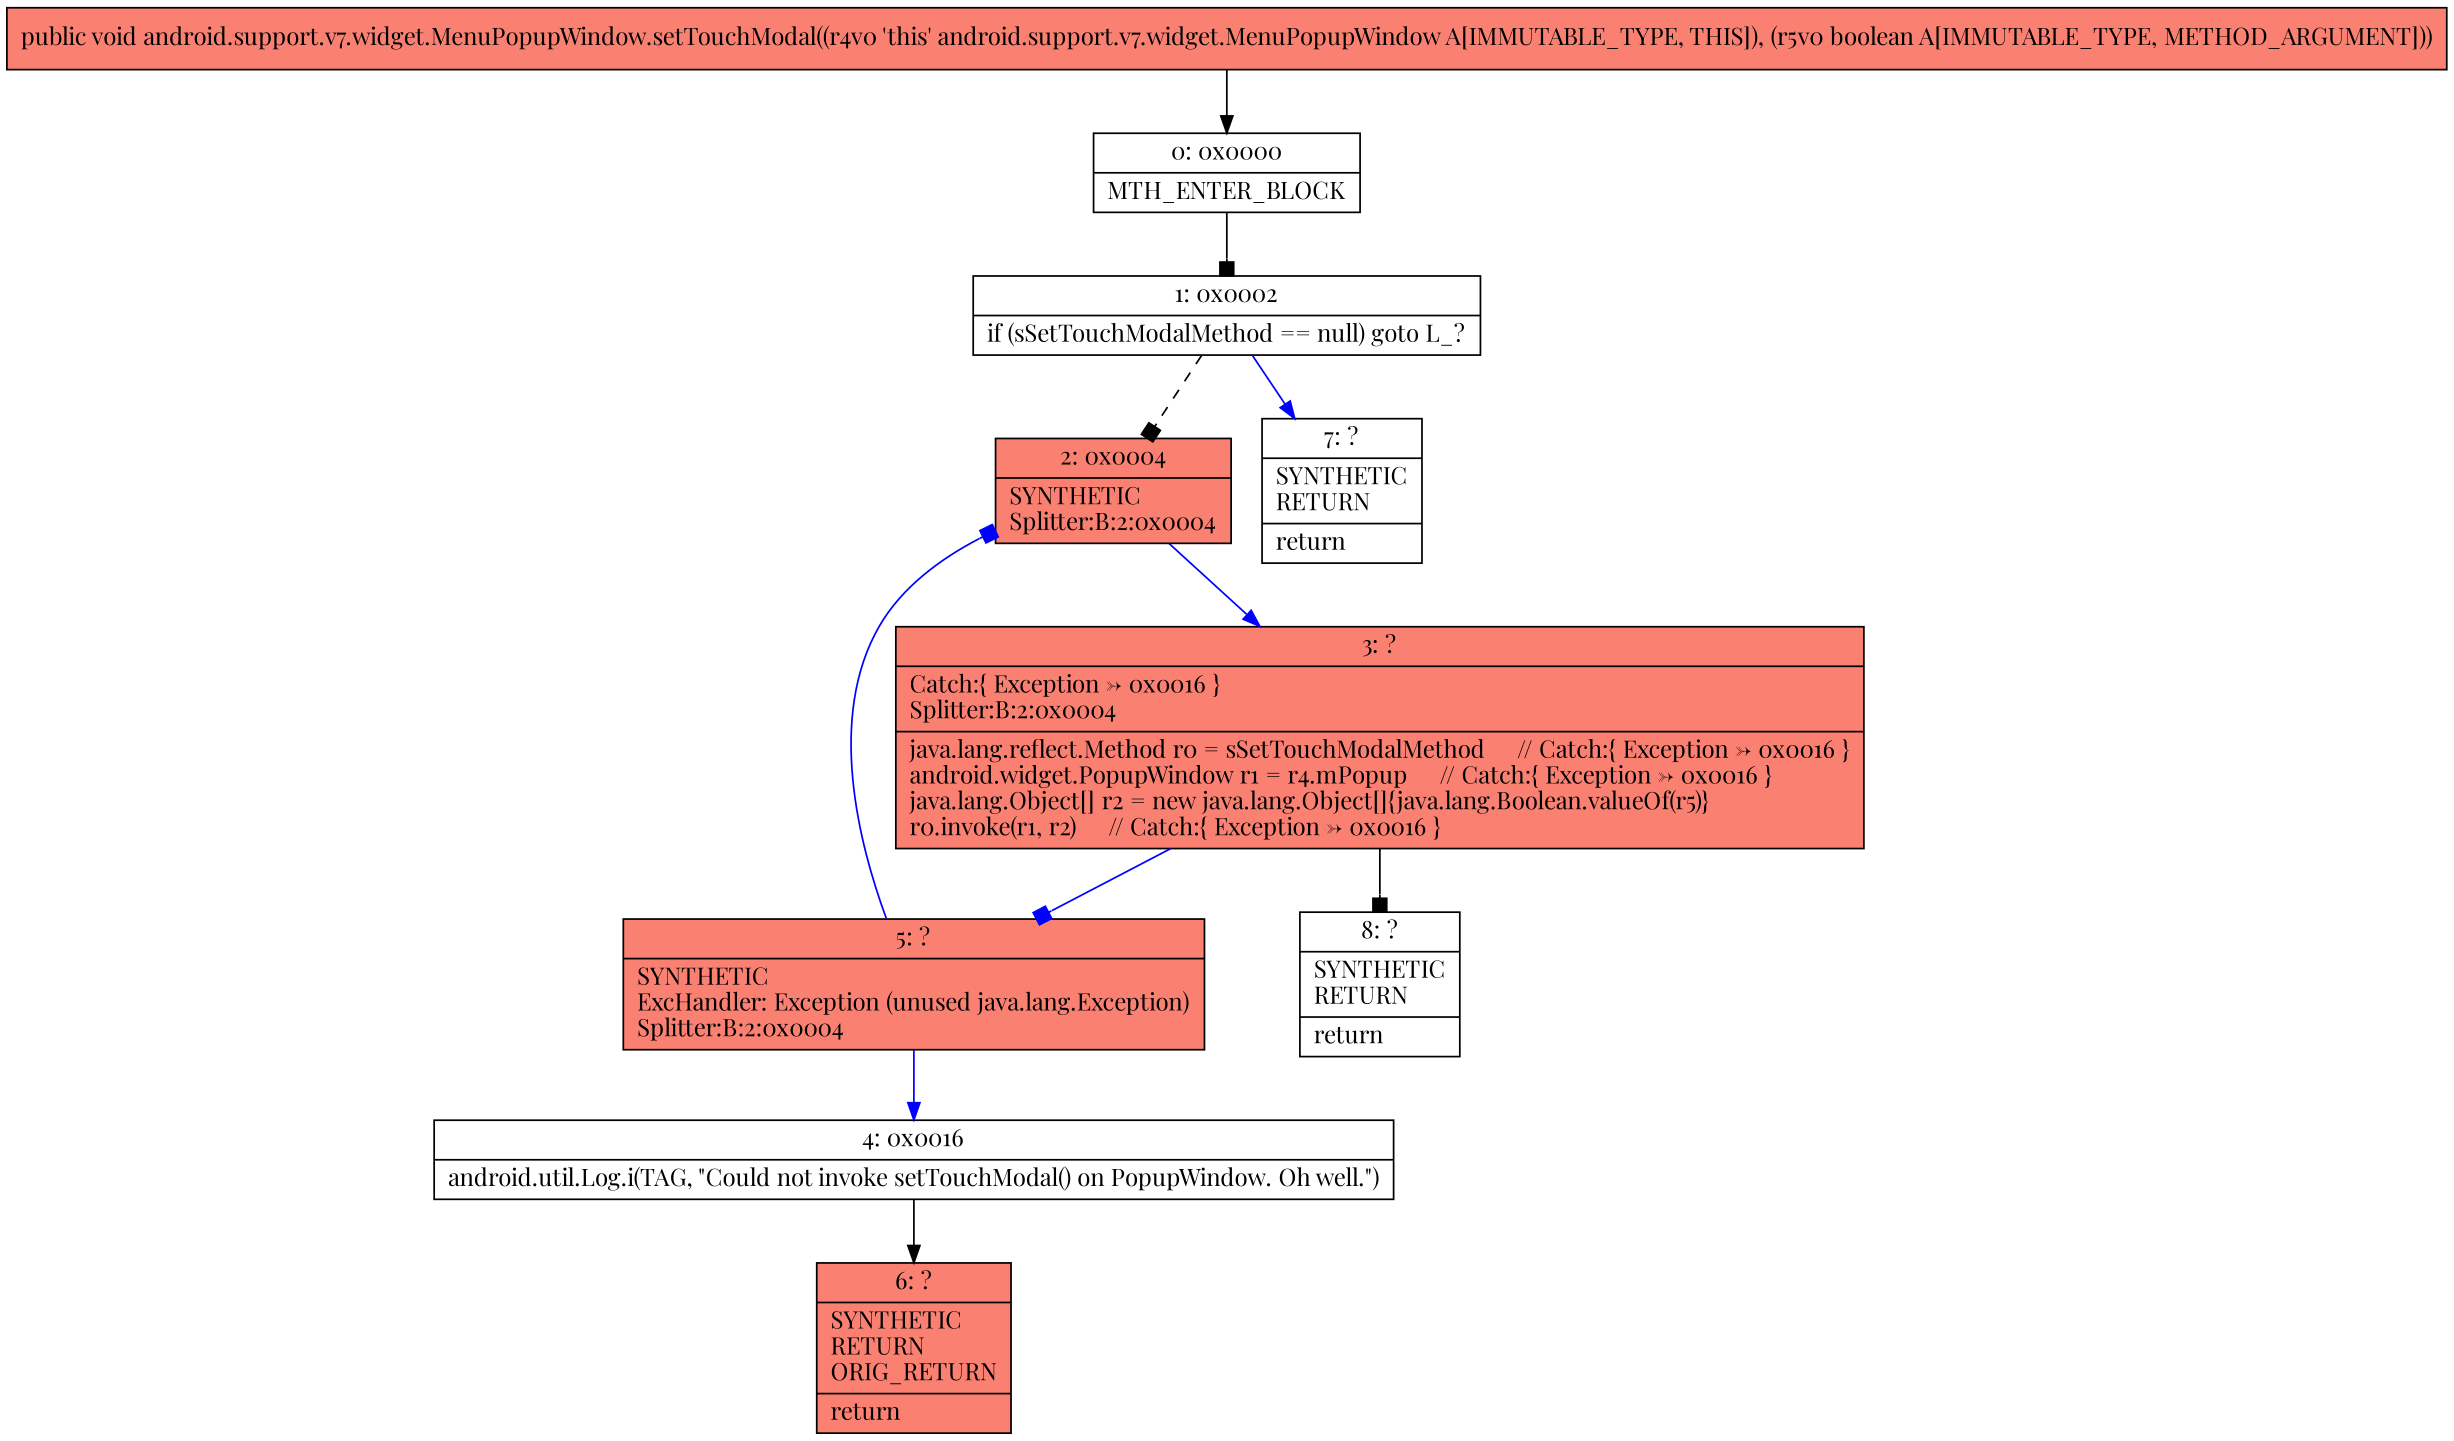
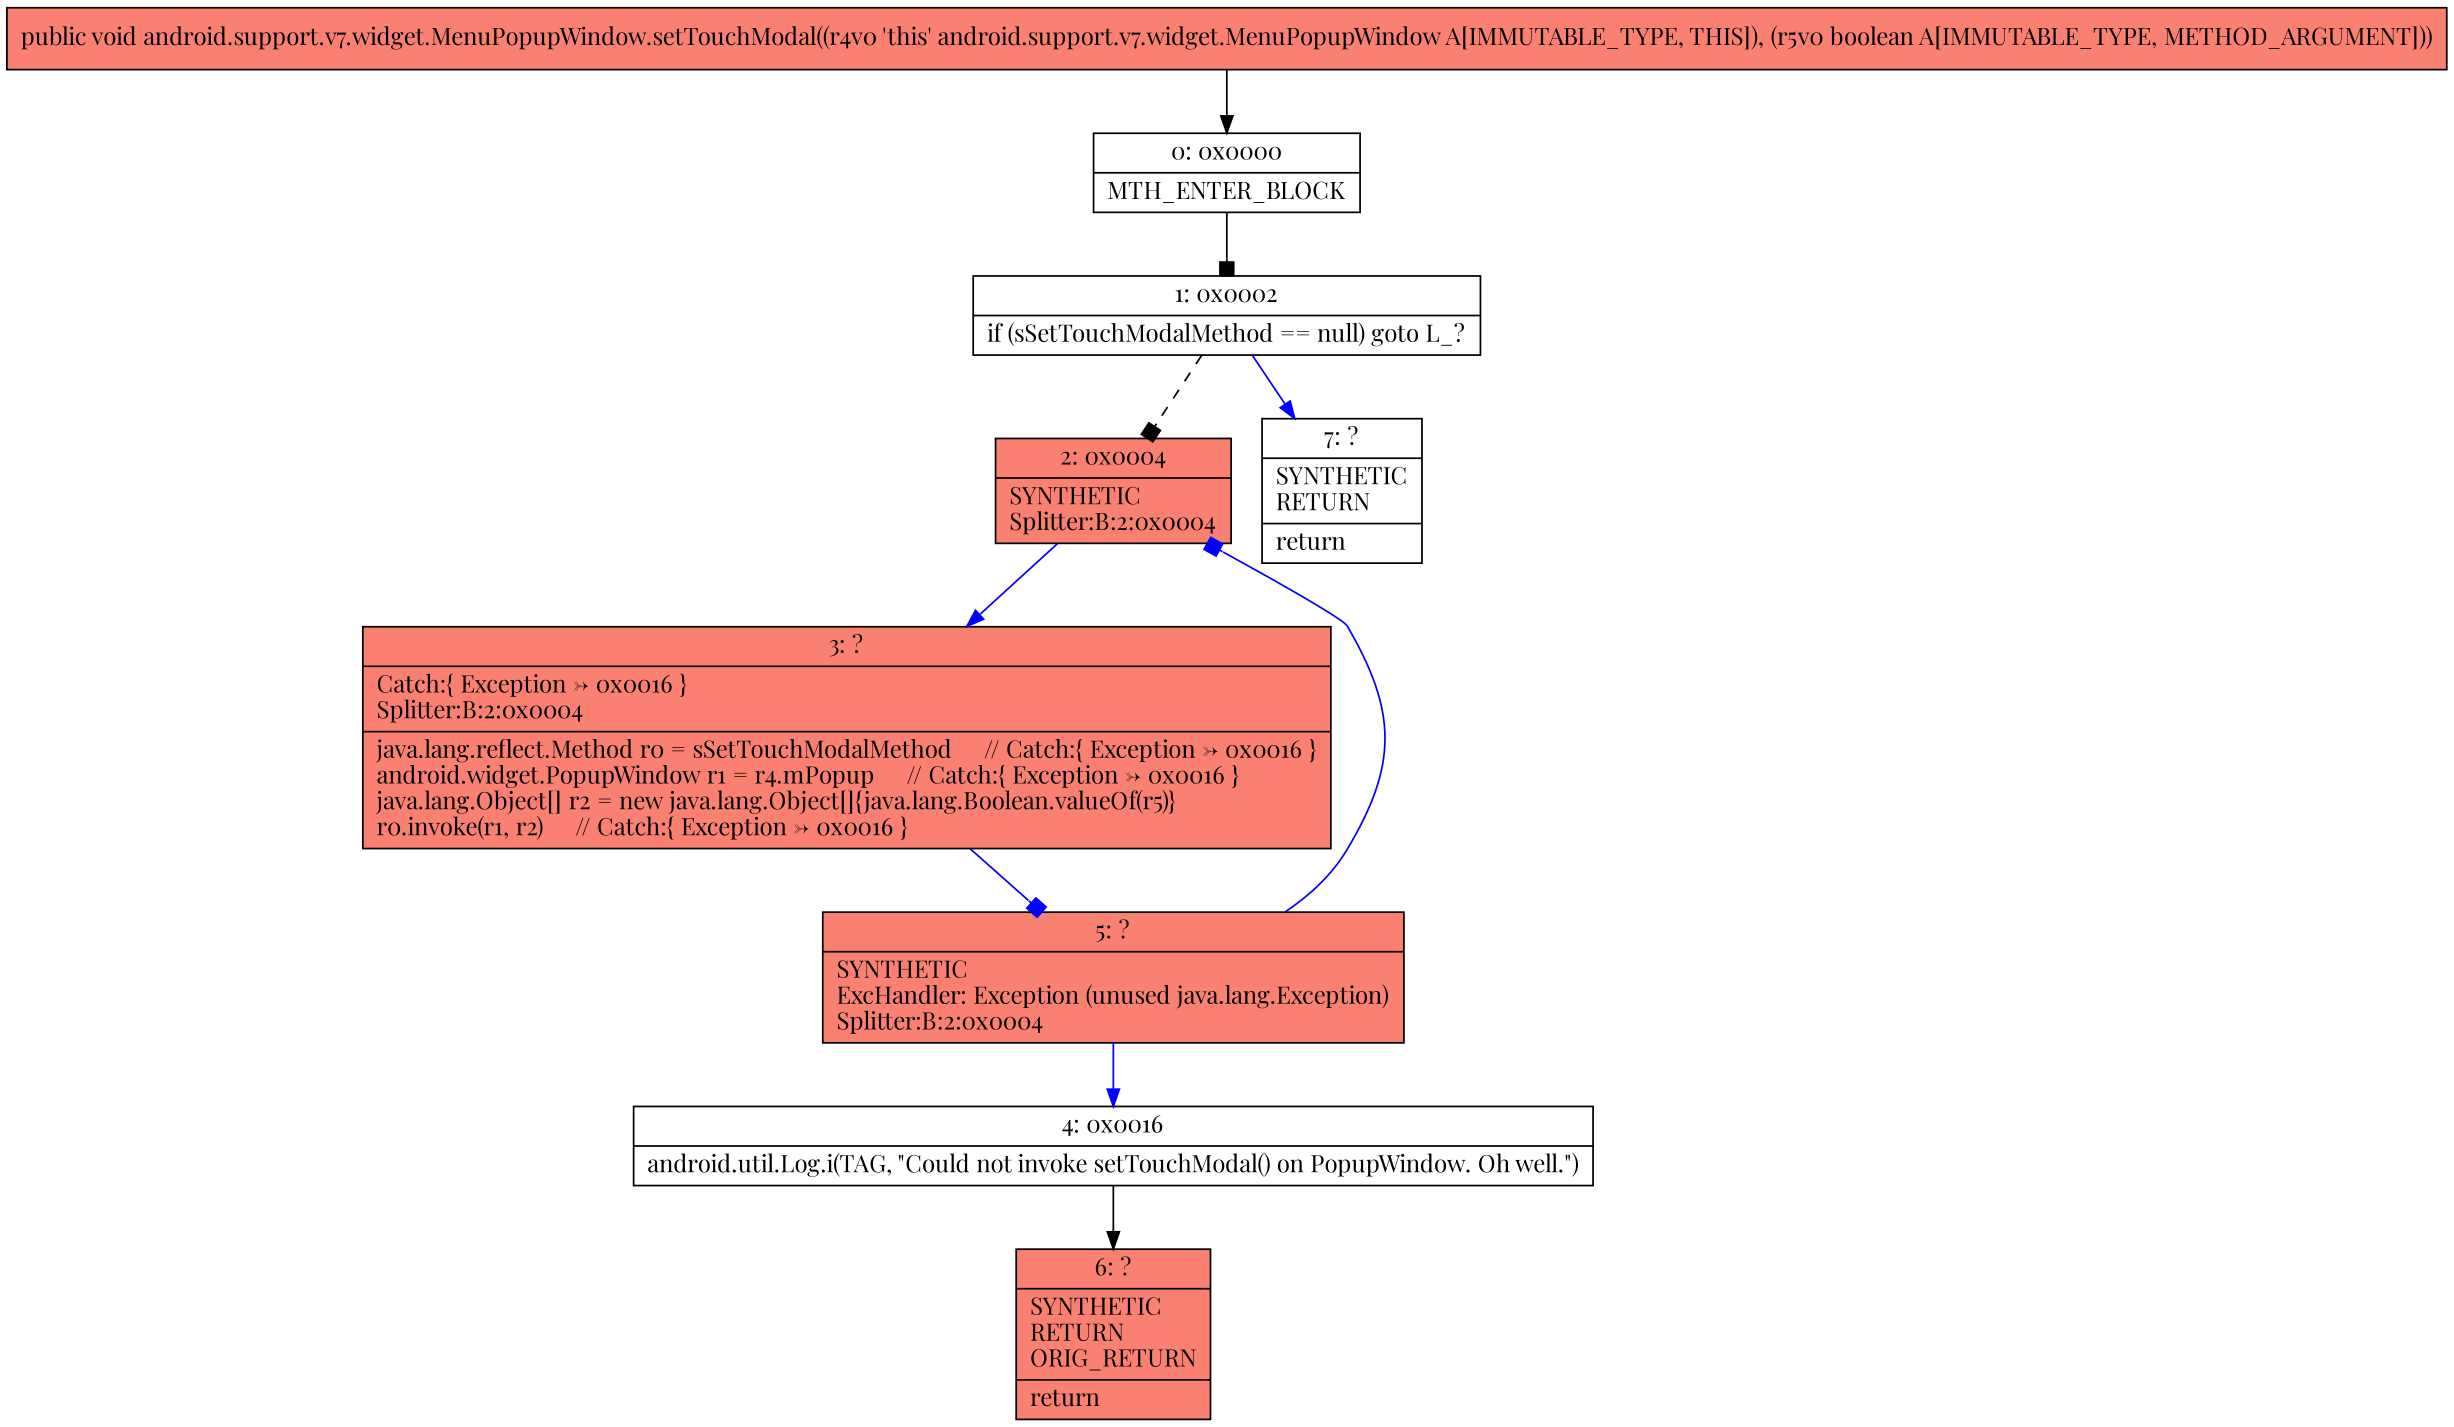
node "8: ?": removed
